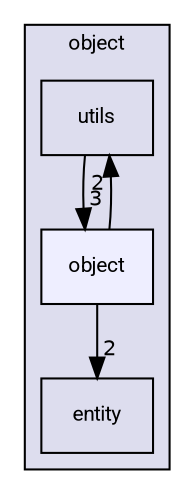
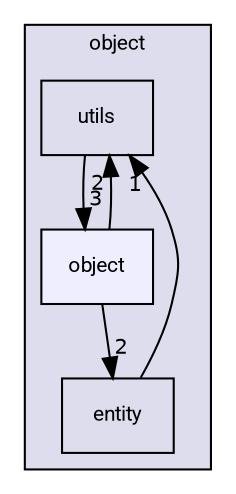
edge "entity" -> "utils": added
